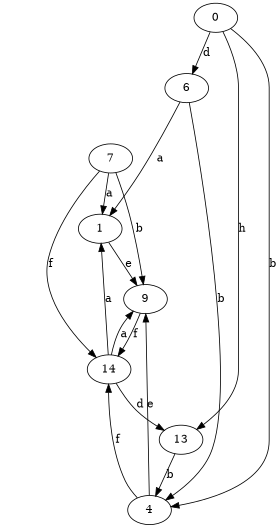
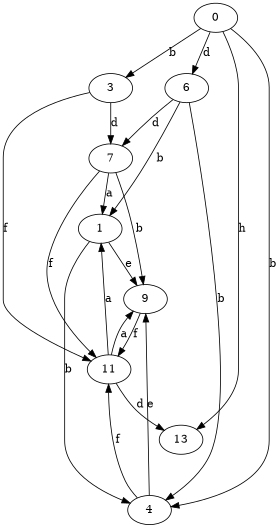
node "3": added
edge "6" -> "7": added, label "d"
edge "6" -> "1": label "a" -> "b"
node "14": label "14" -> "11"
edge "13" -> "4": now "1" -> "4"
